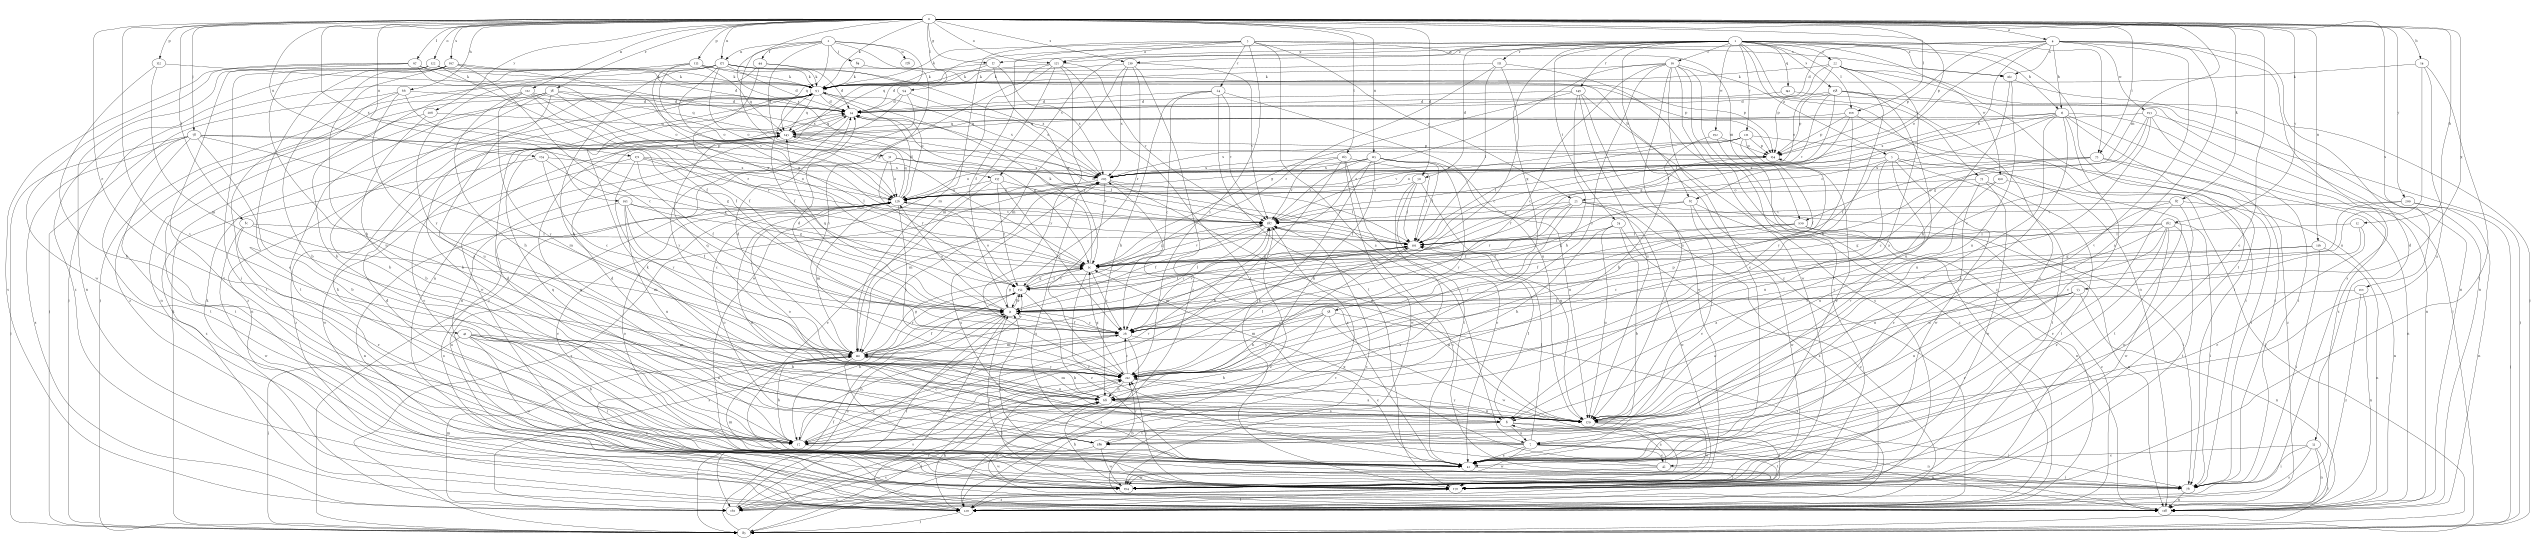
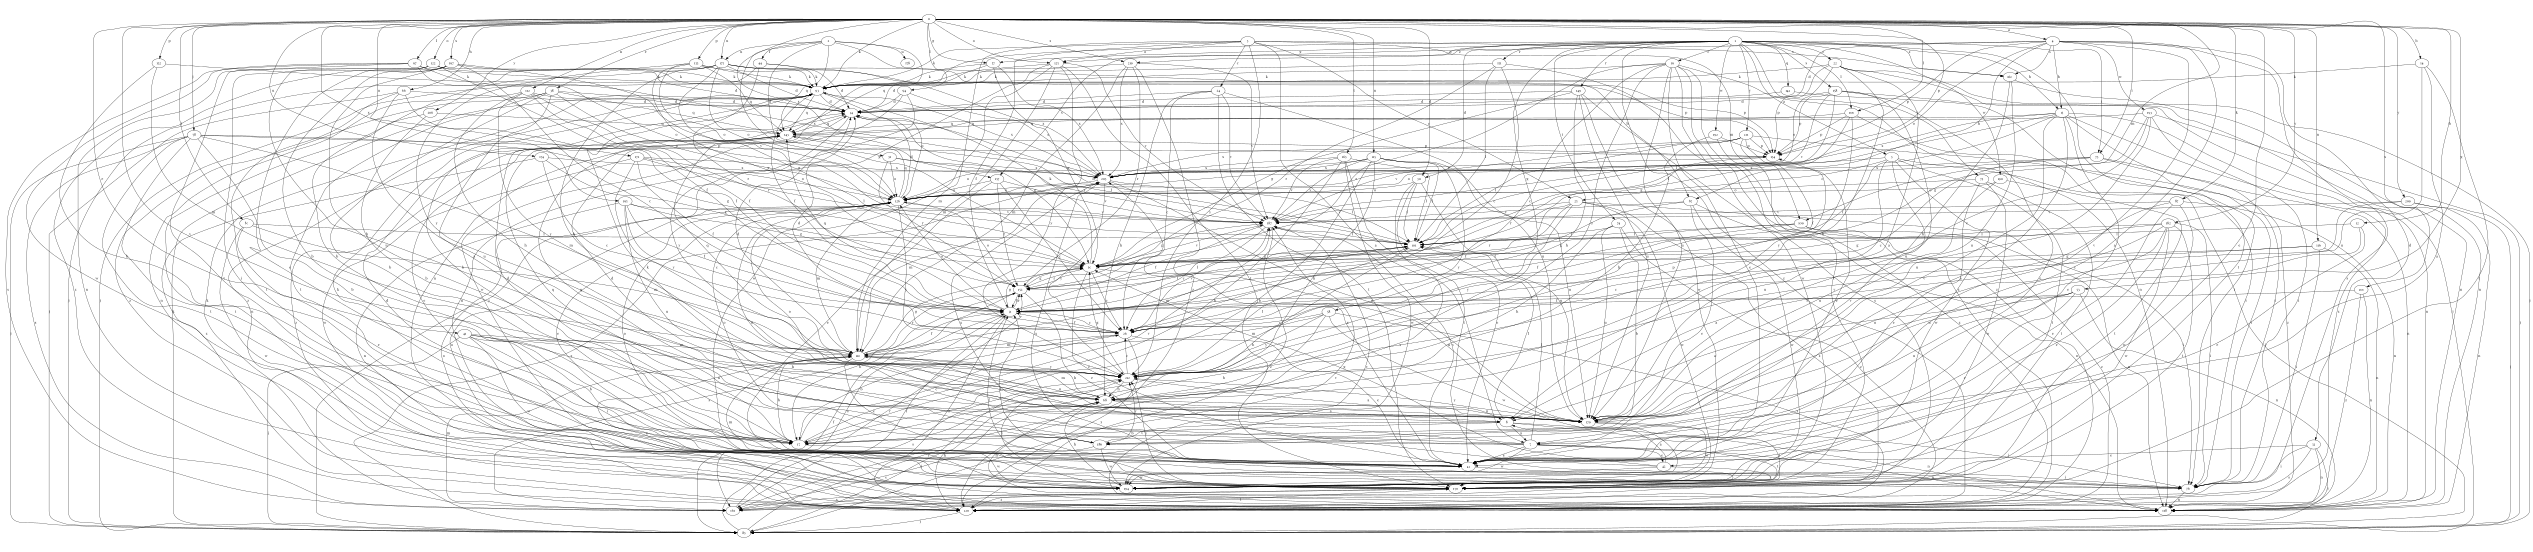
node "84": removed
